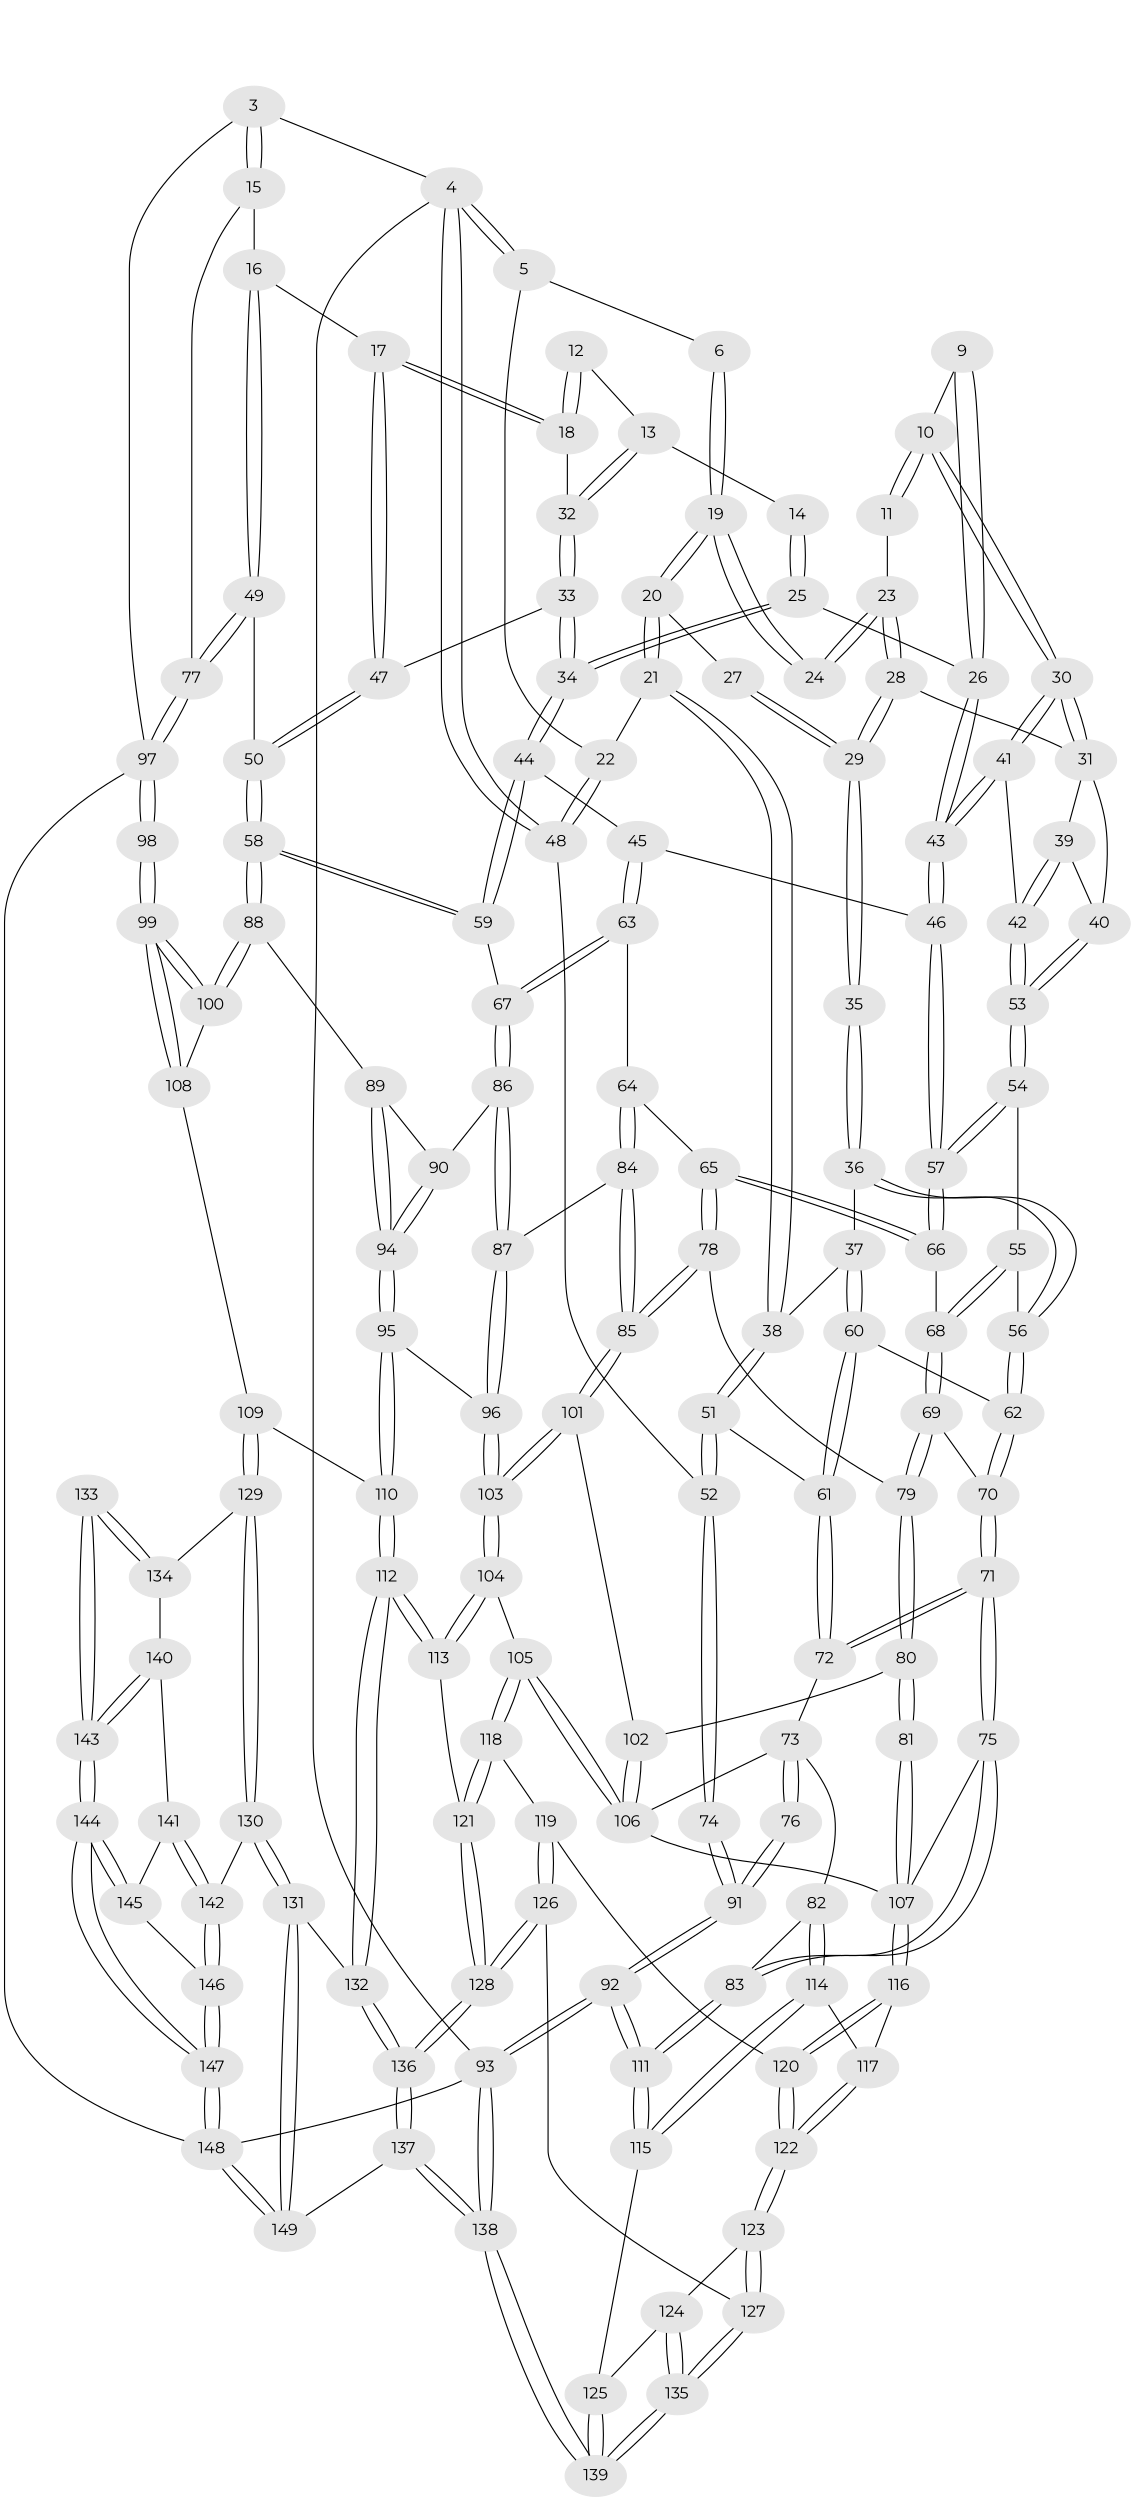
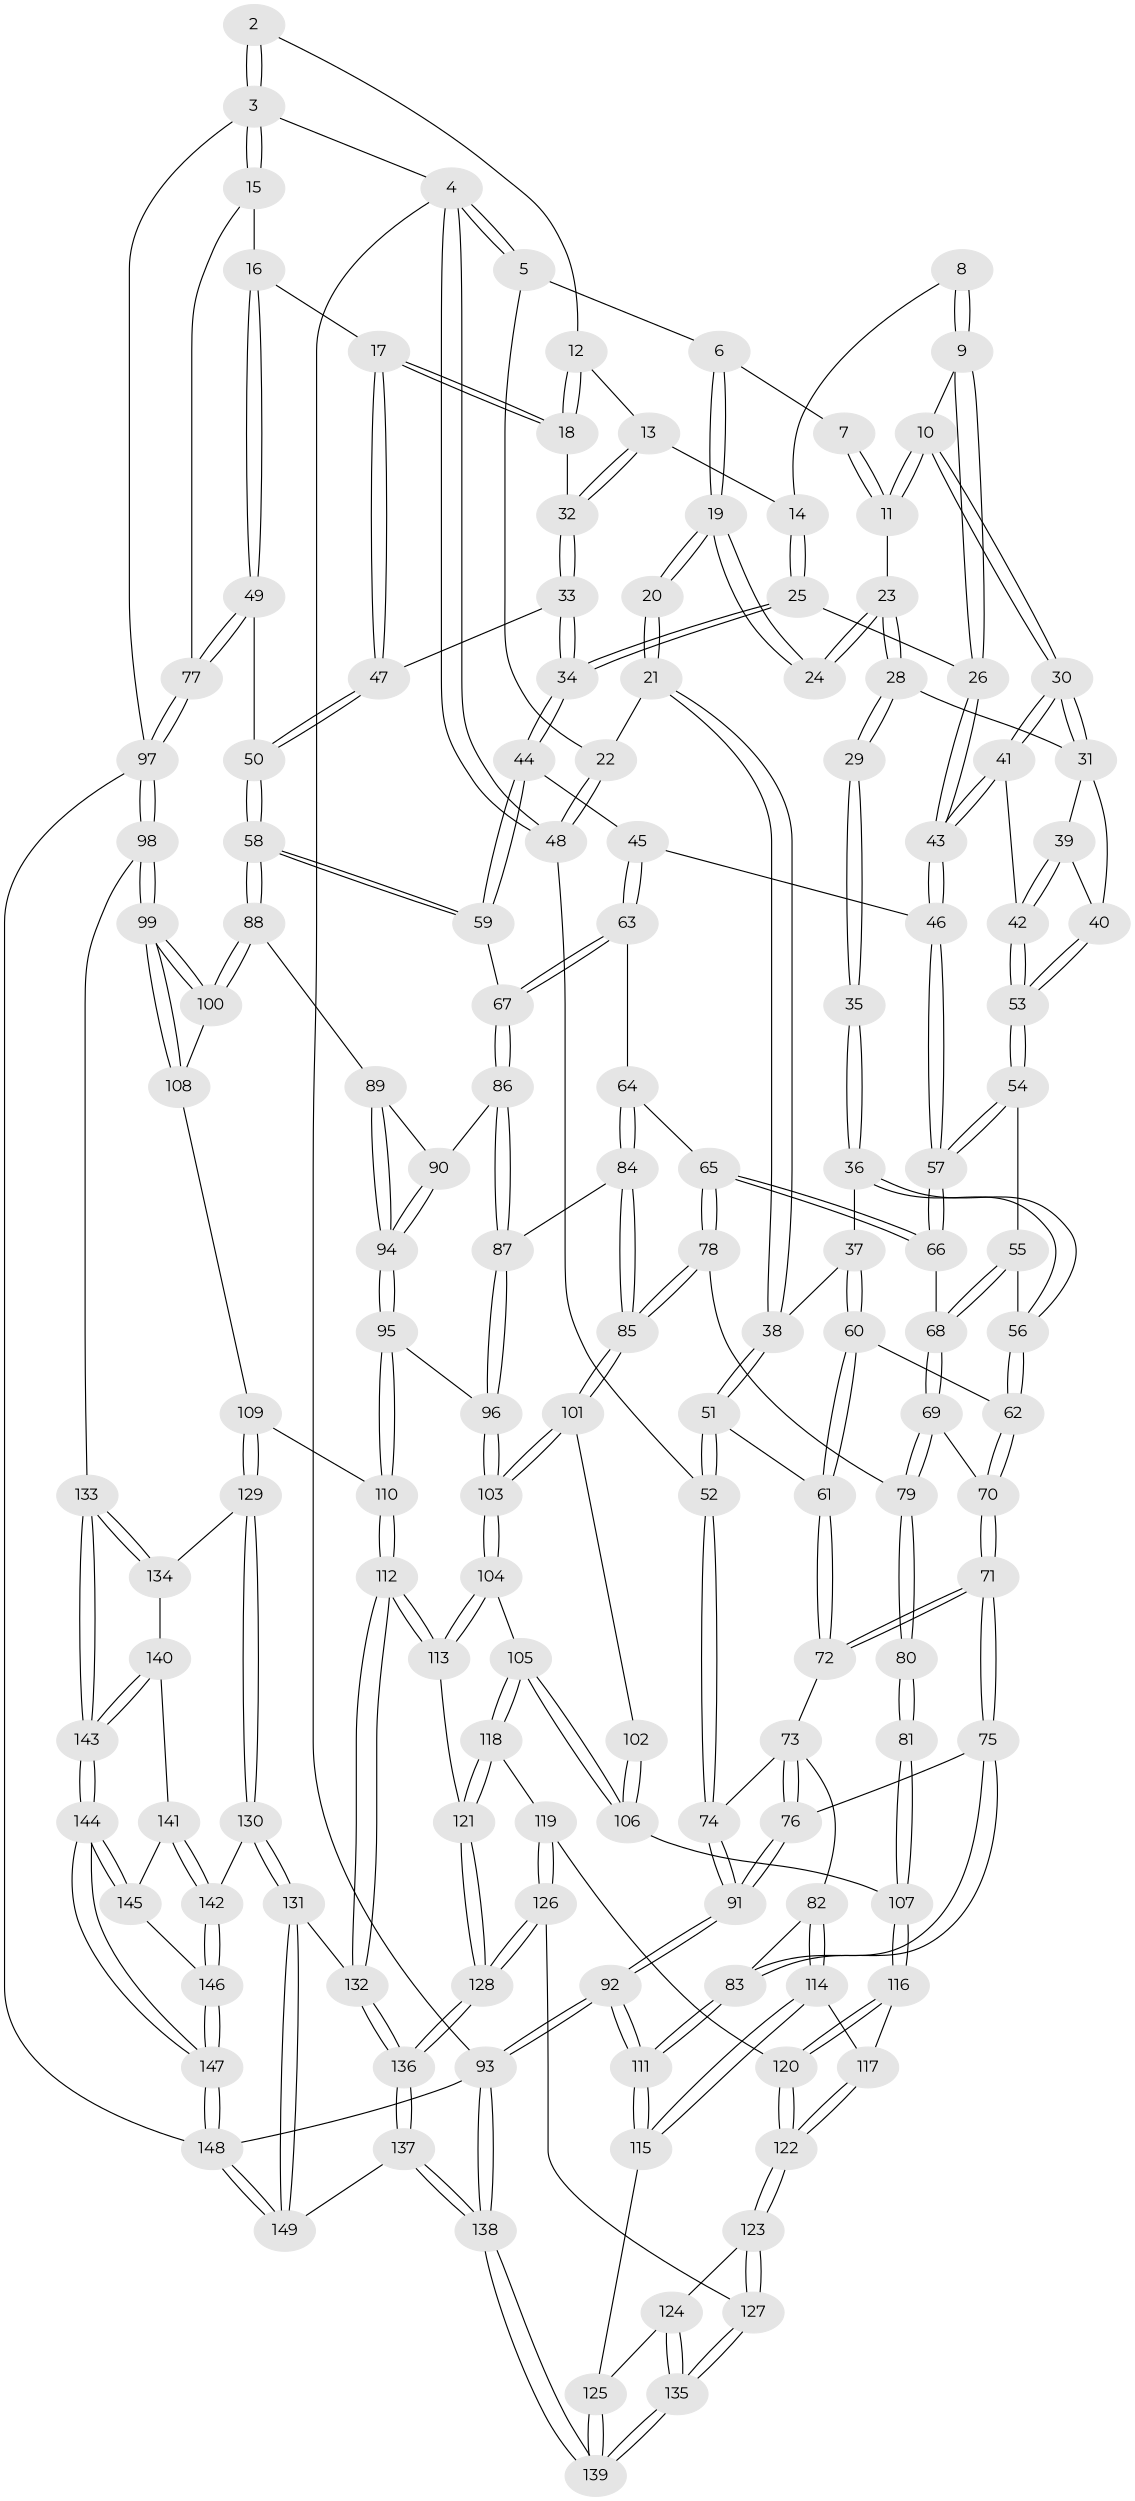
node "2": added
node "8": added
node "7": added
node "27": removed
edge "98" -- "133": added
edge "80" -- "102": removed
edge "73" -- "106": now "73" -- "74"
edge "75" -- "107": now "75" -- "76"
